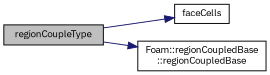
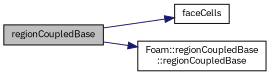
node "regionCoupleType": label "regionCoupleType" -> "regionCoupledBase"
